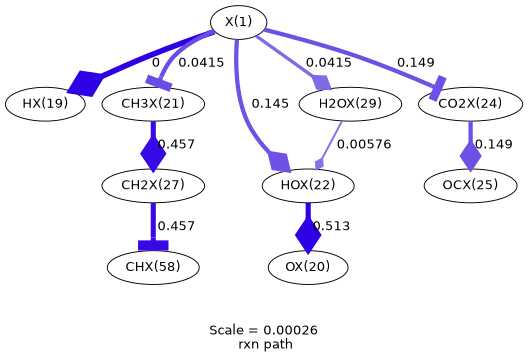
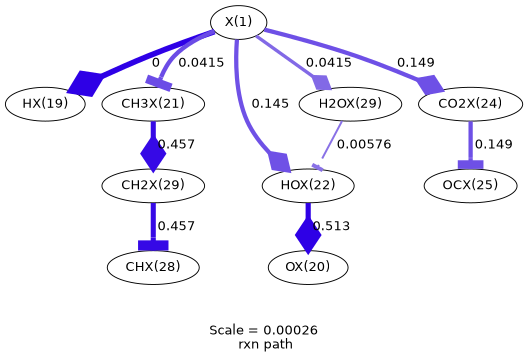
edge "X(1)" -> "CO2X(24)": arrowhead tee -> diamond
edge "H2OX(29)" -> "HOX(22)": arrowhead diamond -> tee
edge "CO2X(24)" -> "OCX(25)": arrowhead diamond -> tee
node "CH2X(27)": label "CH2X(27)" -> "CH2X(29)"
node "CHX(58)": label "CHX(58)" -> "CHX(28)"
